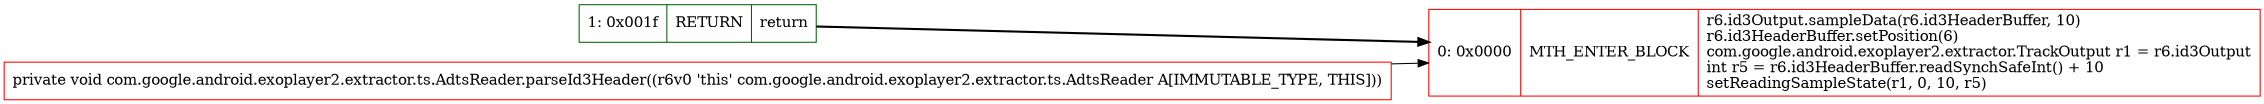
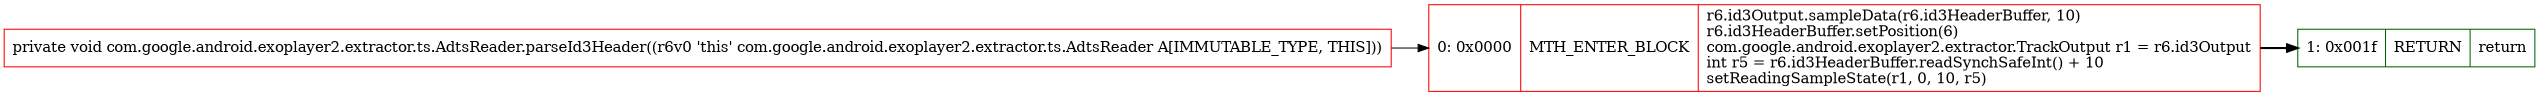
edge "1: 0x001f" -> "0: 0x0000": reversed
